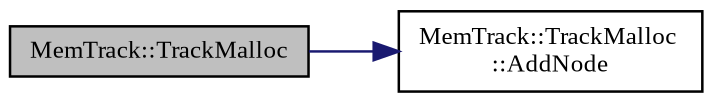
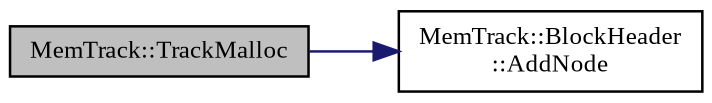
node "MemTrack::TrackMalloc ::AddNode": label "MemTrack::TrackMalloc ::AddNode" -> "MemTrack::BlockHeader ::AddNode"
